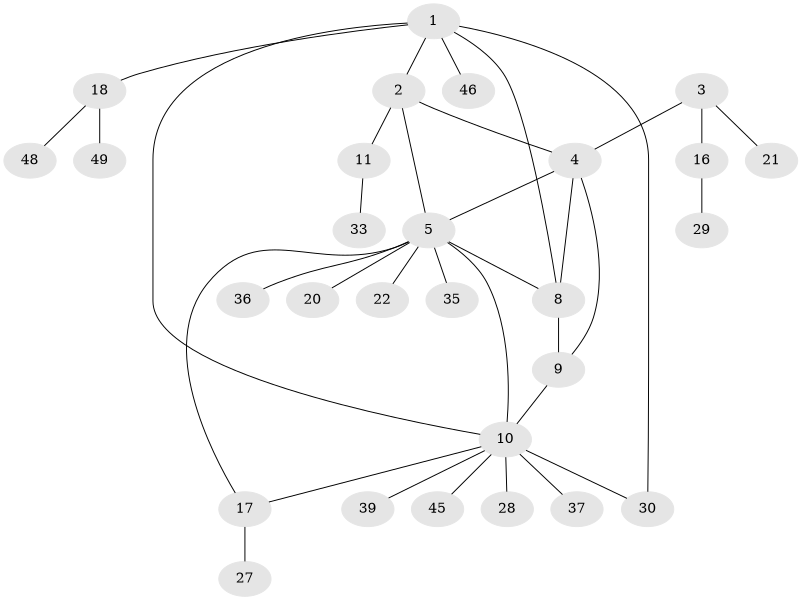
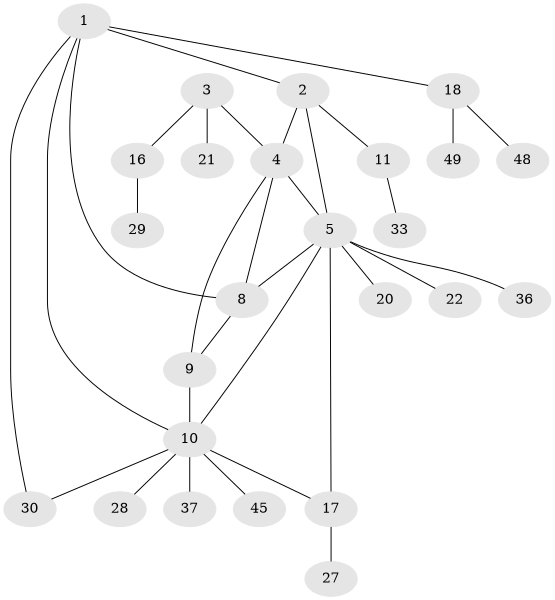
node "46": removed
node "35": removed
node "39": removed
